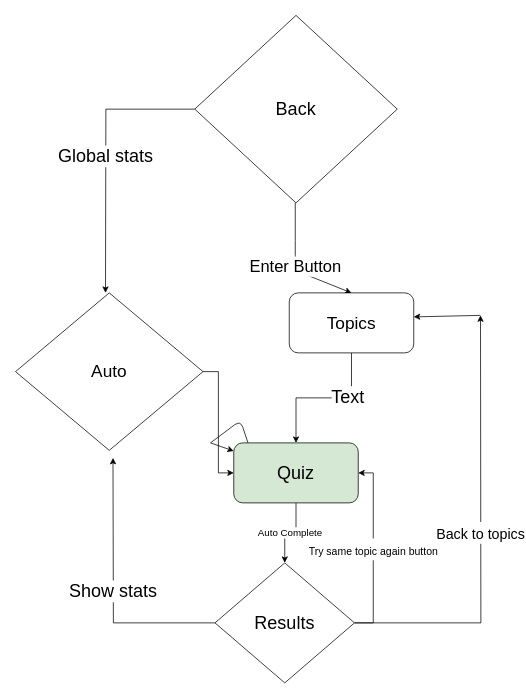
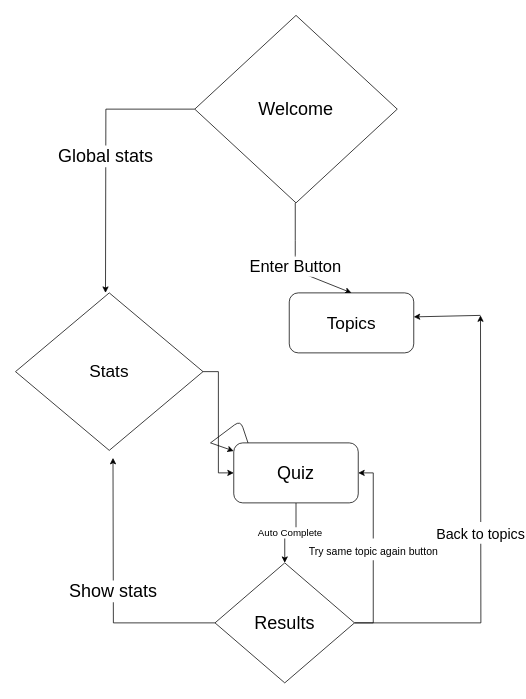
node "Back": label "Back" -> "Welcome"
node "Auto": label "Auto" -> "Stats"
edge "Topics" -> "Quiz": removed, label "Text"
node "Quiz": fillcolor #d5e8d4 -> #ffffff
